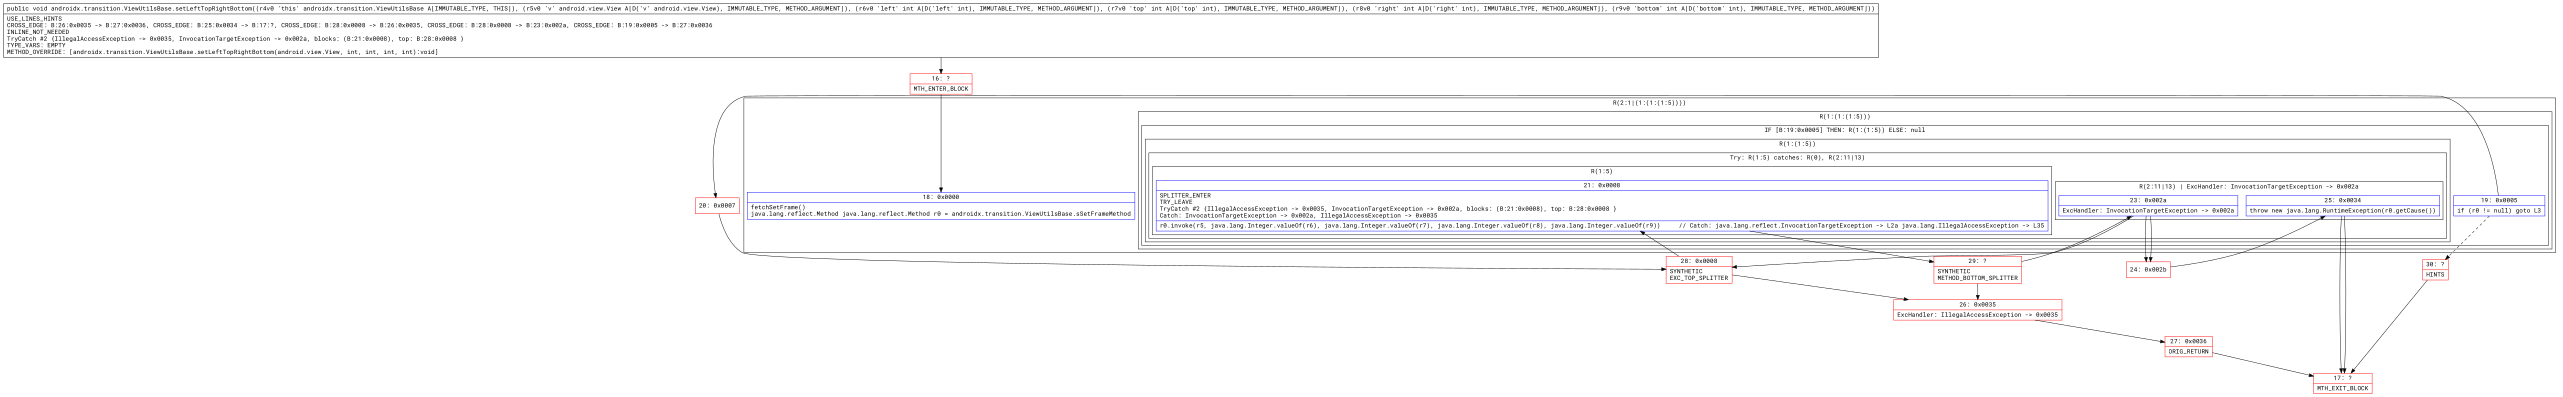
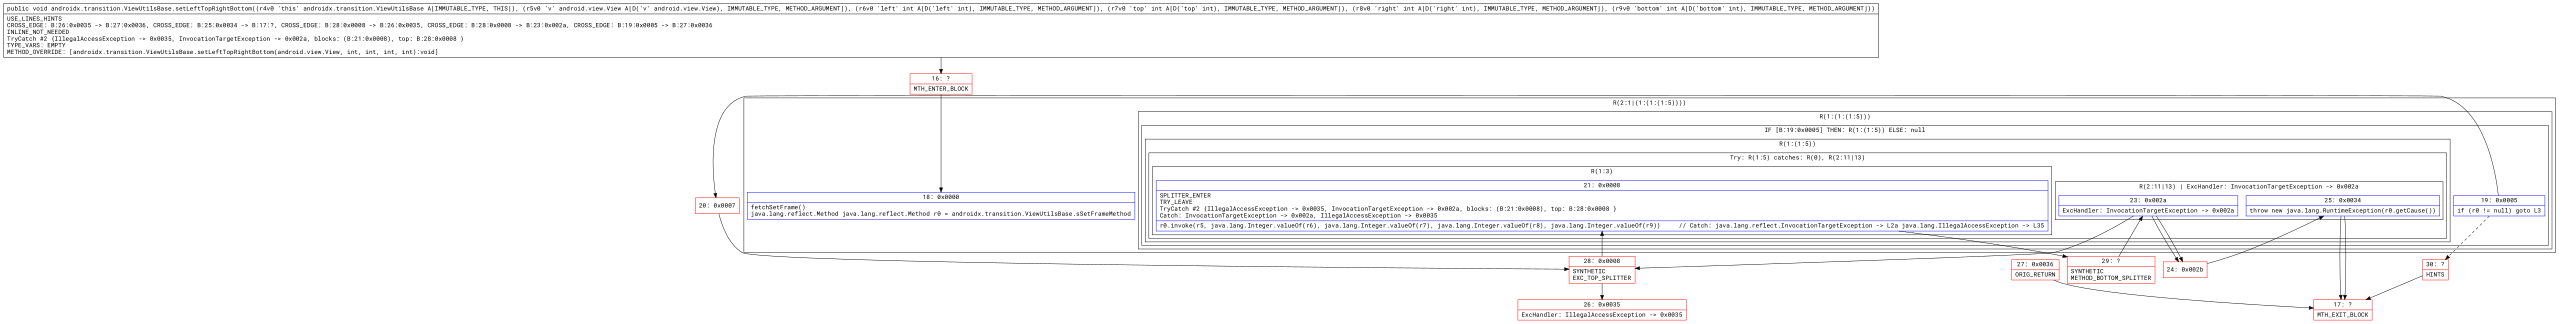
cluster "R(1:5)": label "R(1:5)" -> "R(1:3)"
edge "29: ?" -> "26: 0x0035": removed
edge "26: 0x0035" -> "27: 0x0036": removed
